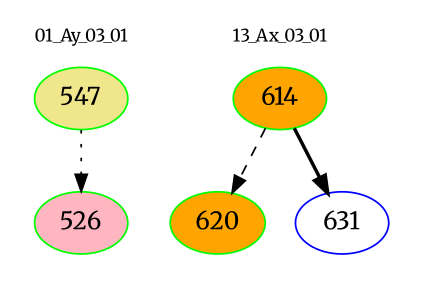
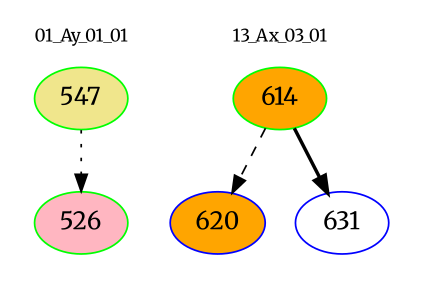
cluster "01_Ay_03_01": label "01_Ay_03_01" -> "01_Ay_01_01"
node "620": color green -> blue
